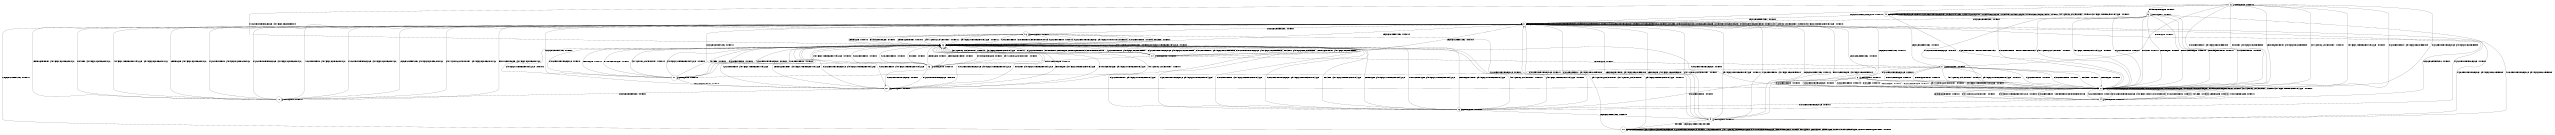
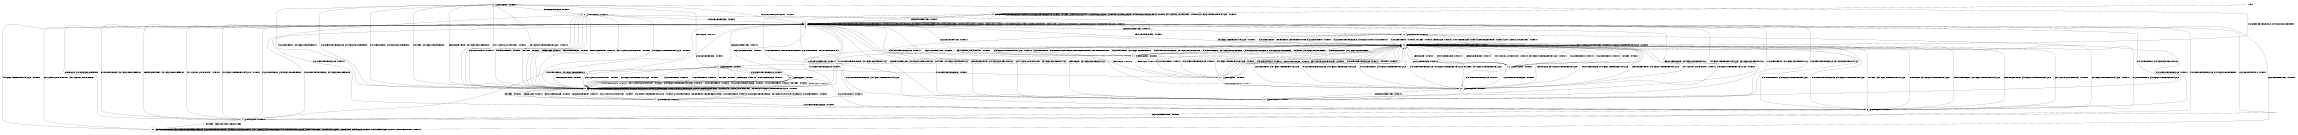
node "__start0": added
edge "s15" -> "s1": removed, label "CHANGE_CIPHER_SPEC / TIMEOUT"
edge "s9" -> "s10": label "FINISHED / CHANGE_CIPHER_SPEC,FINISHED" -> "FINISHED / CHANGE_NOTIFY_SPEC,FINISHED"
